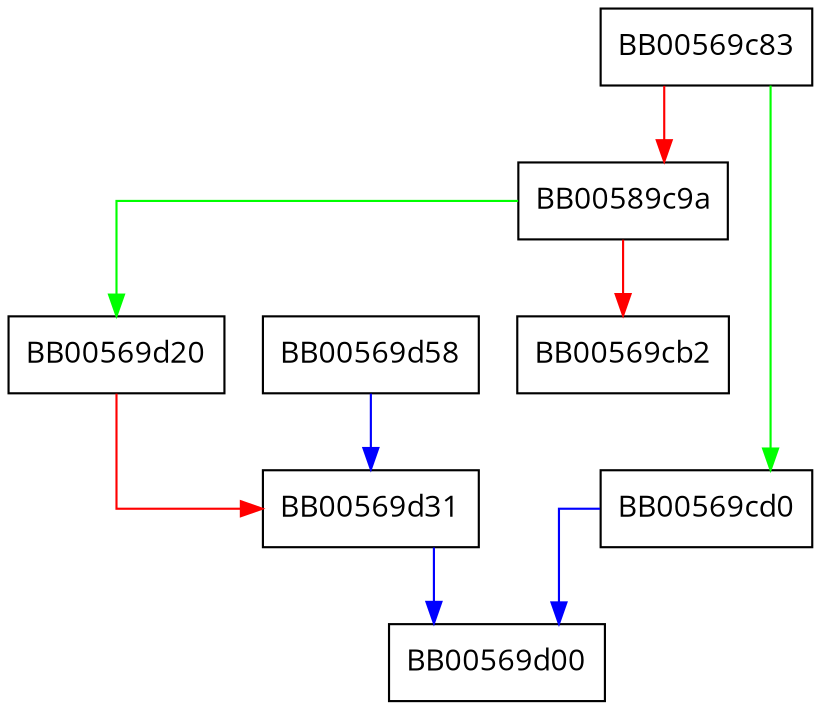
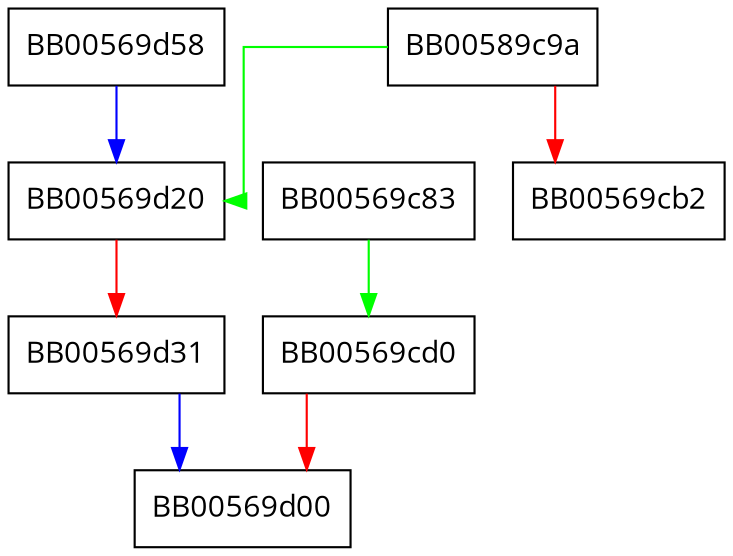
edge "BB00569c83" -> "BB00589c9a": removed
edge "BB00569d58" -> "BB00569d31": now "BB00569d58" -> "BB00569d20"
edge "BB00569cd0" -> "BB00569d00": color blue -> red
